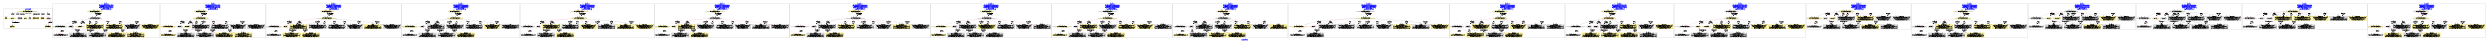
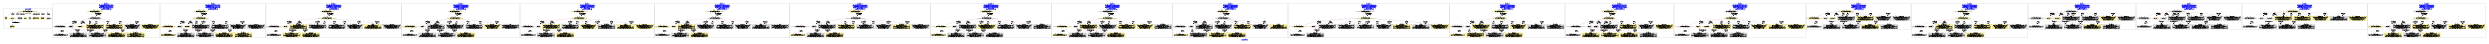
node "Classification": removed
